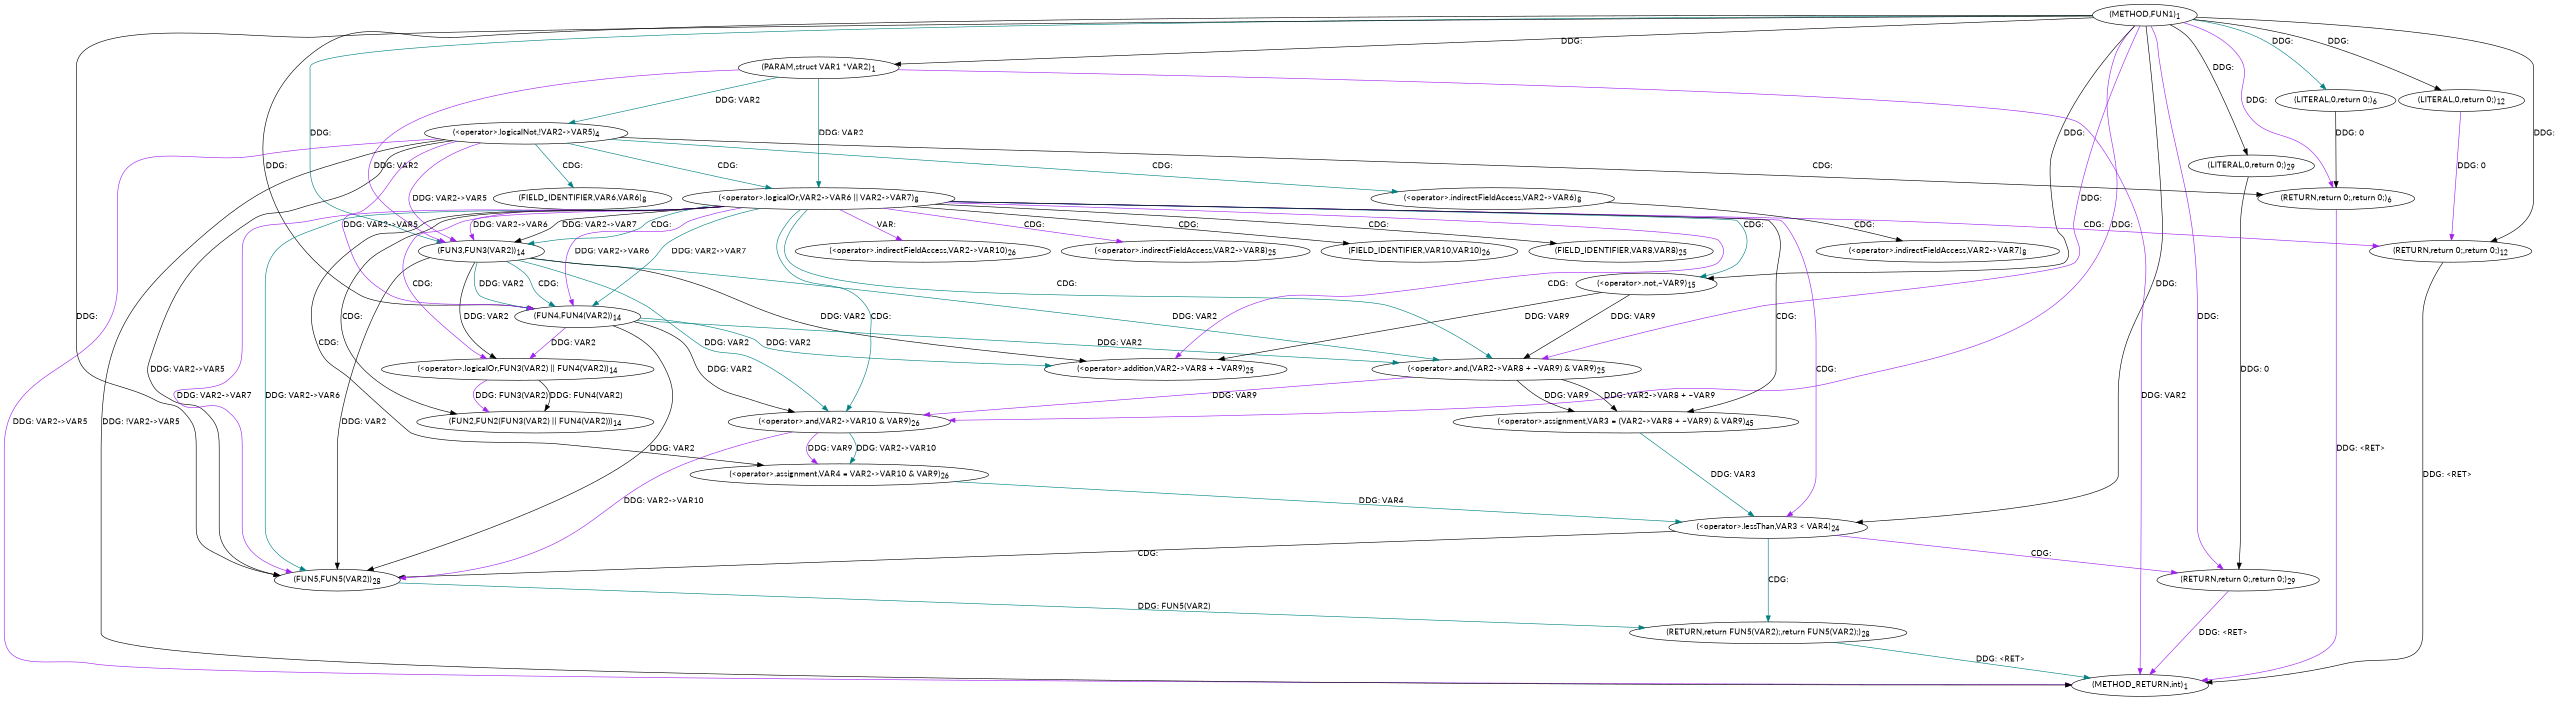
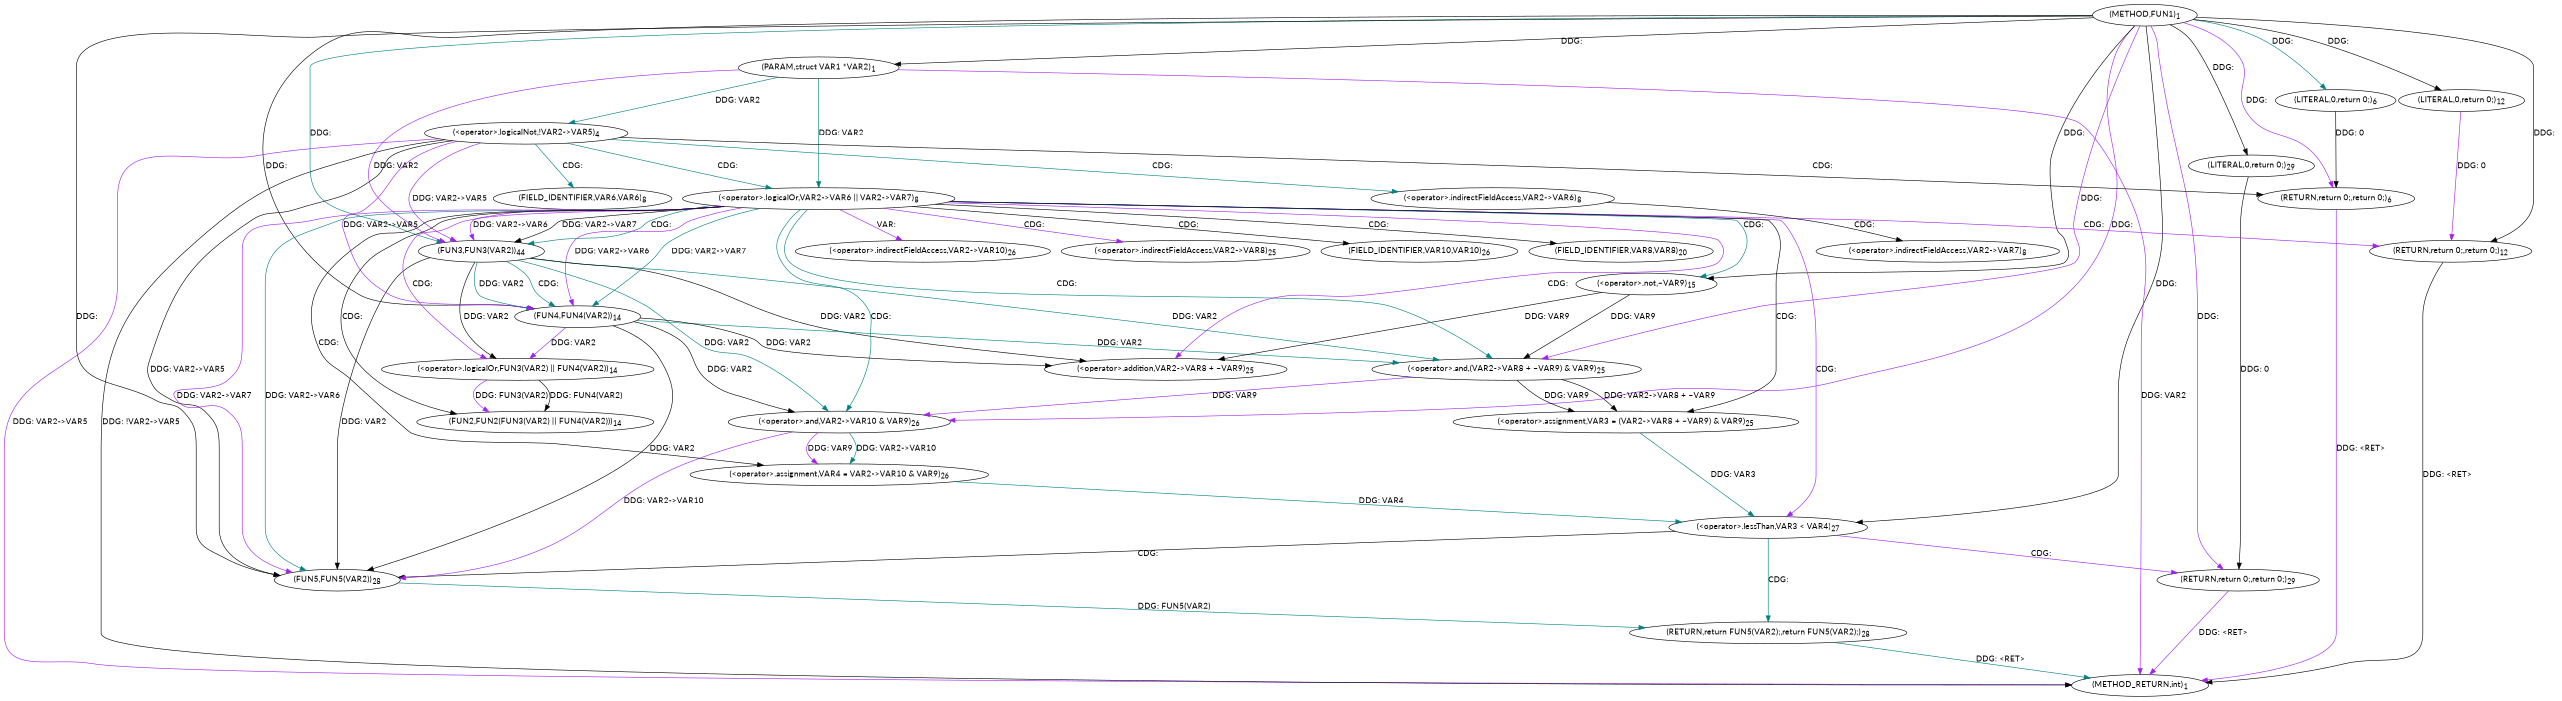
node "(FUN3,FUN3(VAR2))": text "14" -> "44"
node "(FIELD_IDENTIFIER,VAR8,VAR8)": text "25" -> "20"
edge "(FUN4,FUN4(VAR2))" -> "(<operator>.addition,VAR2->VAR8 + ~VAR9)": color teal -> black
node "(<operator>.assignment,VAR3 = (VAR2->VAR8 + ~VAR9) & VAR9)": text "45" -> "25"
node "(<operator>.lessThan,VAR3 < VAR4)": text "24" -> "27"
